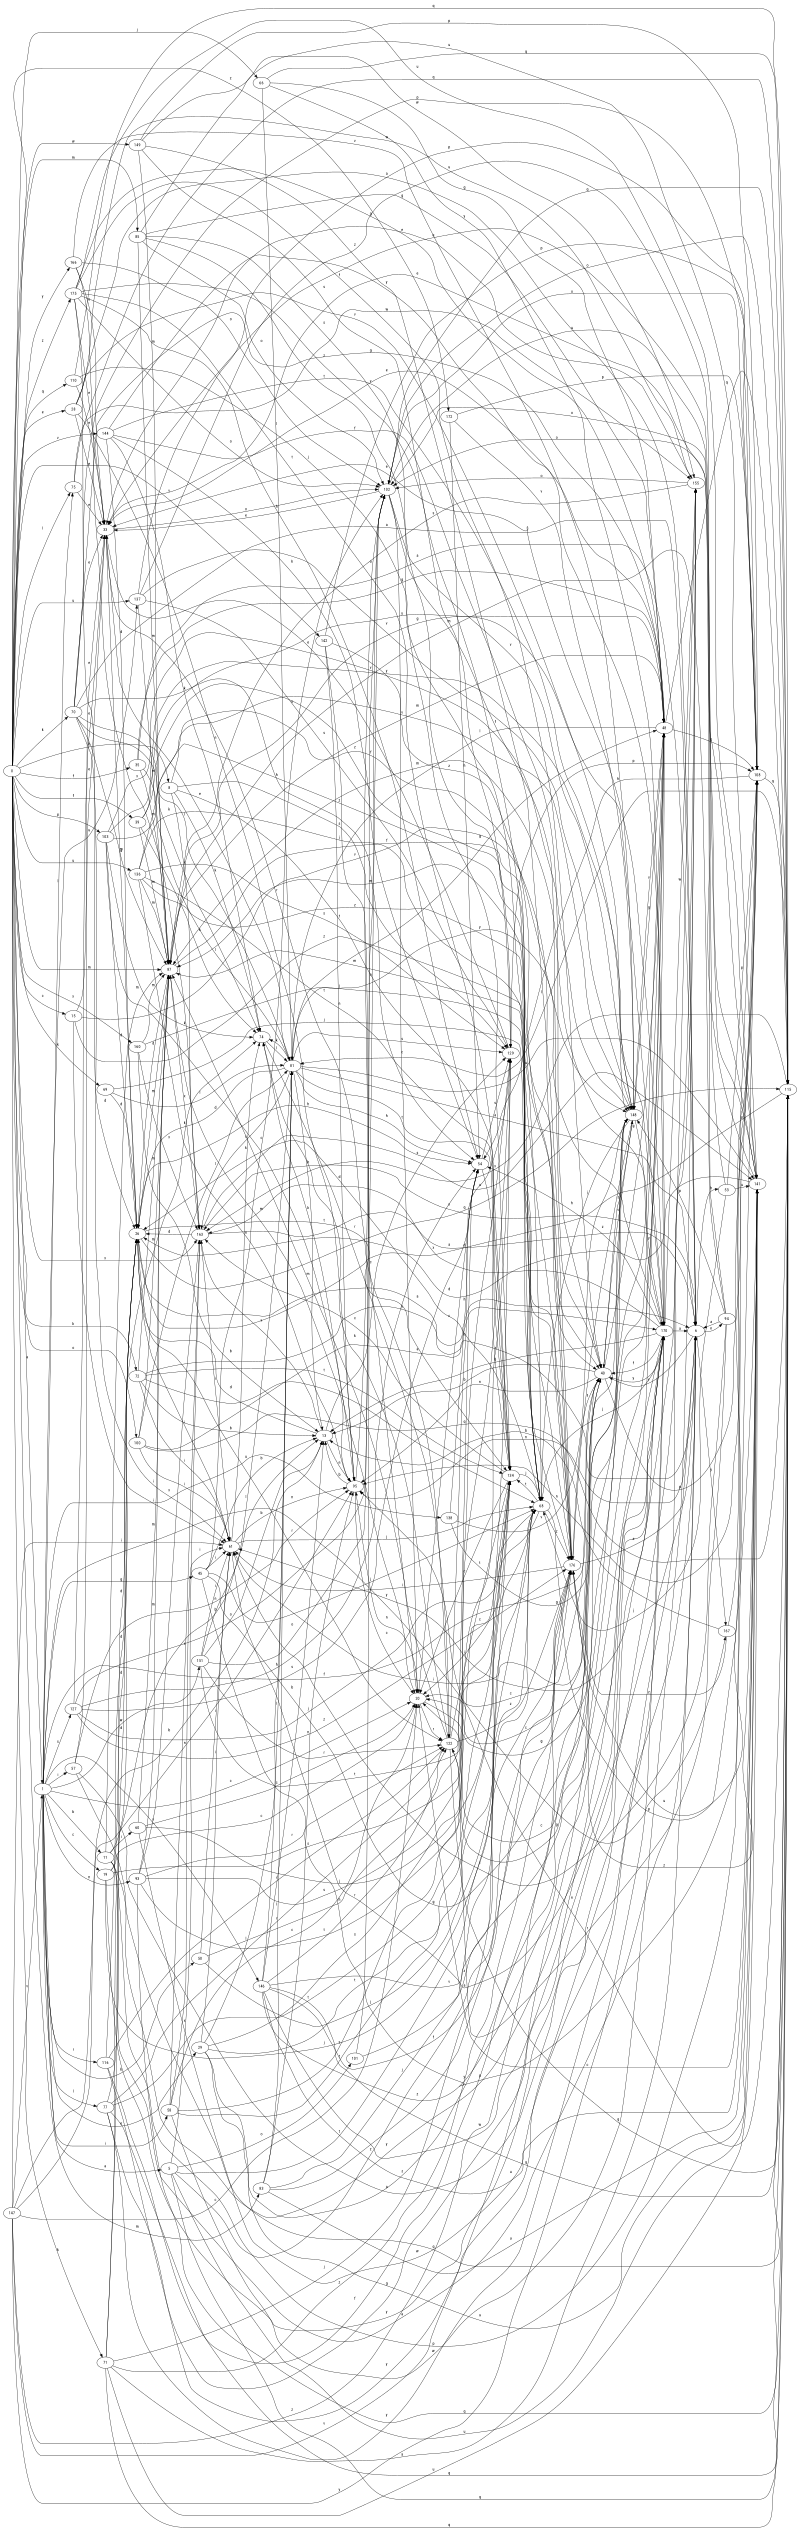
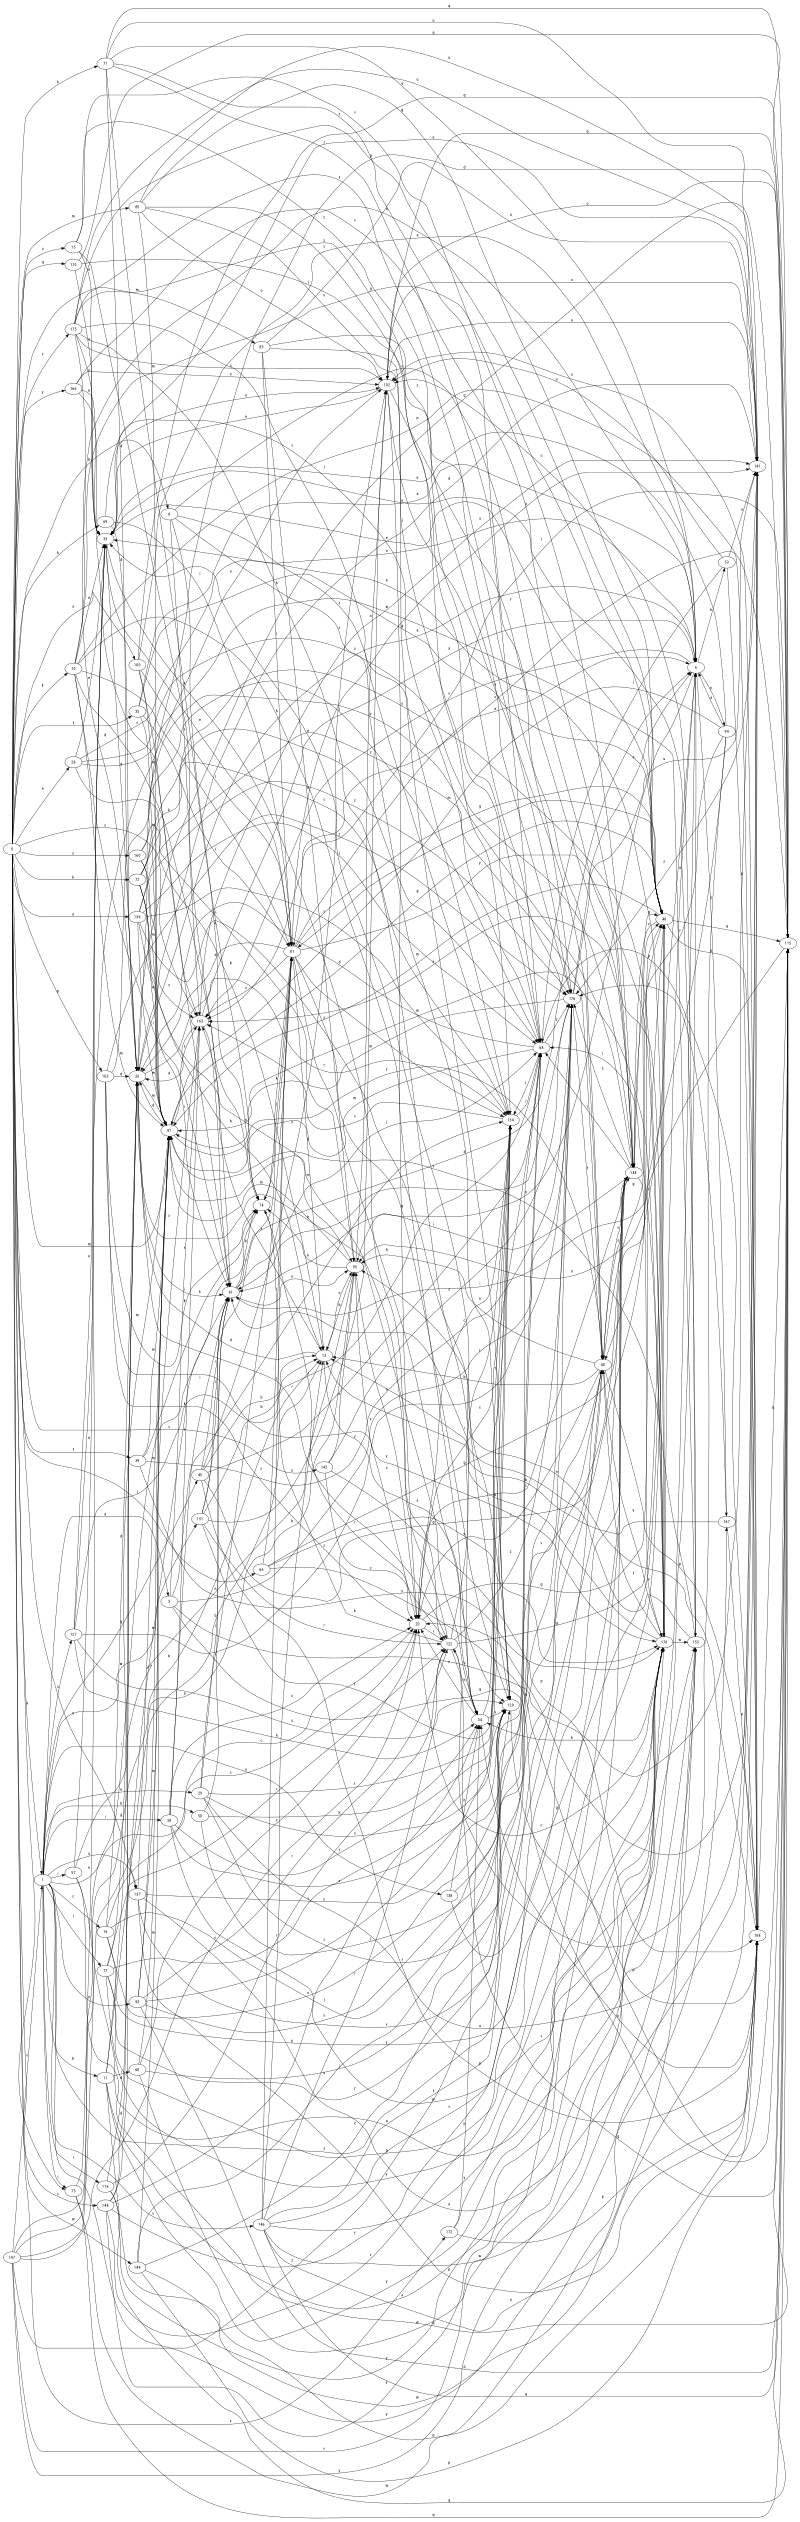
edge "94" -> "148": label "p" -> "v"
node "101": removed
